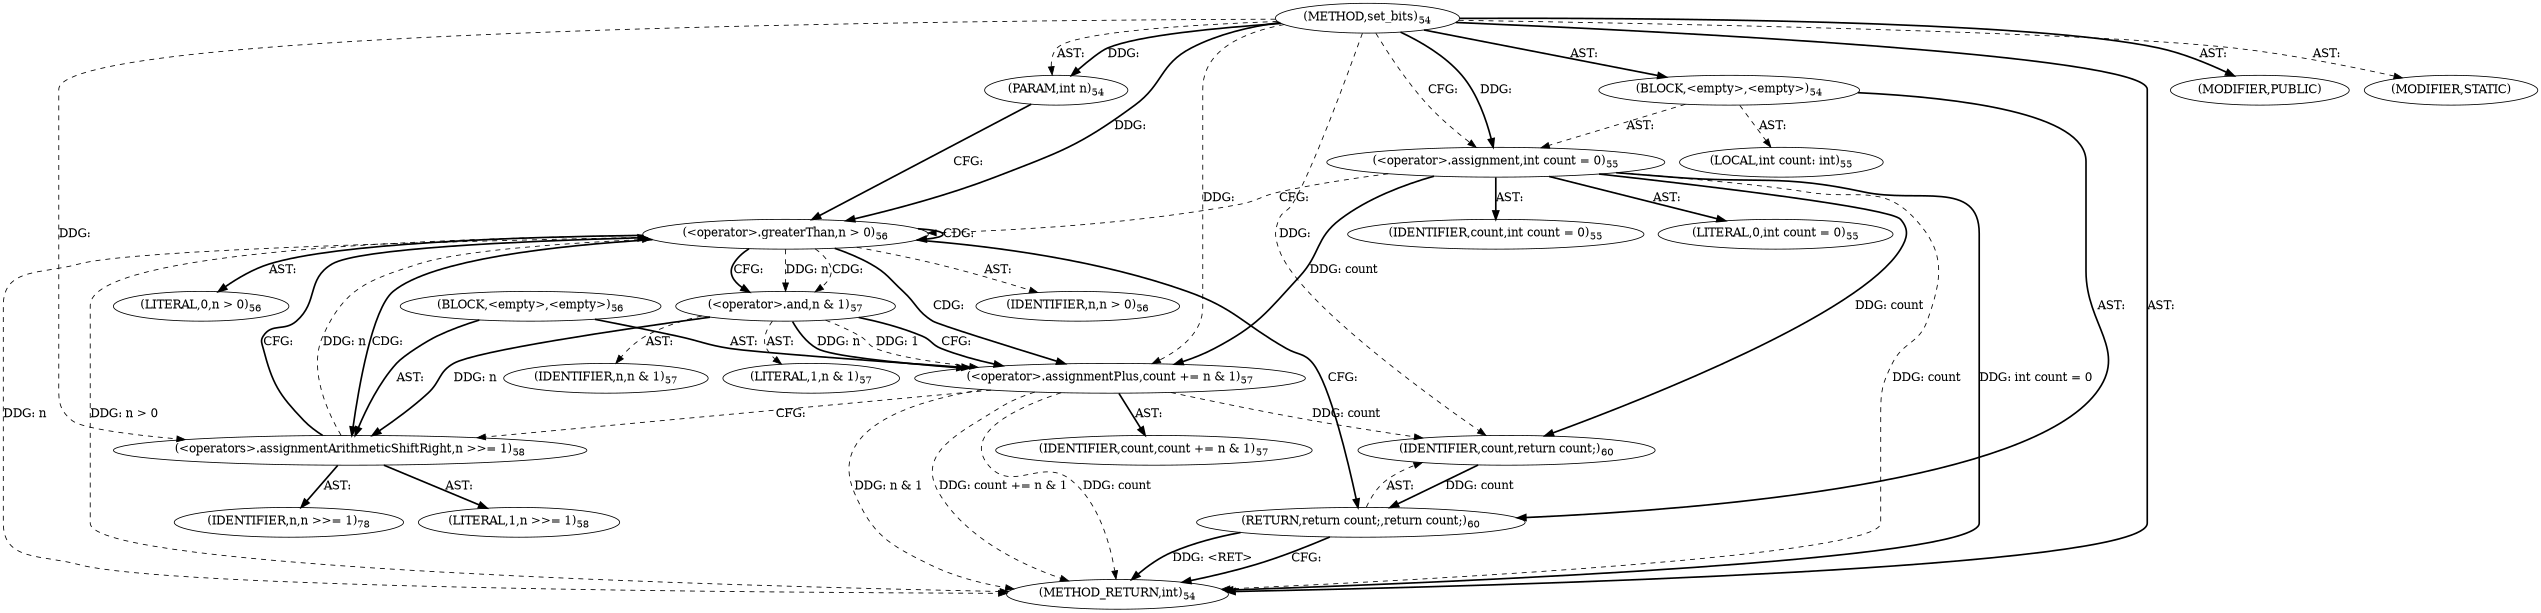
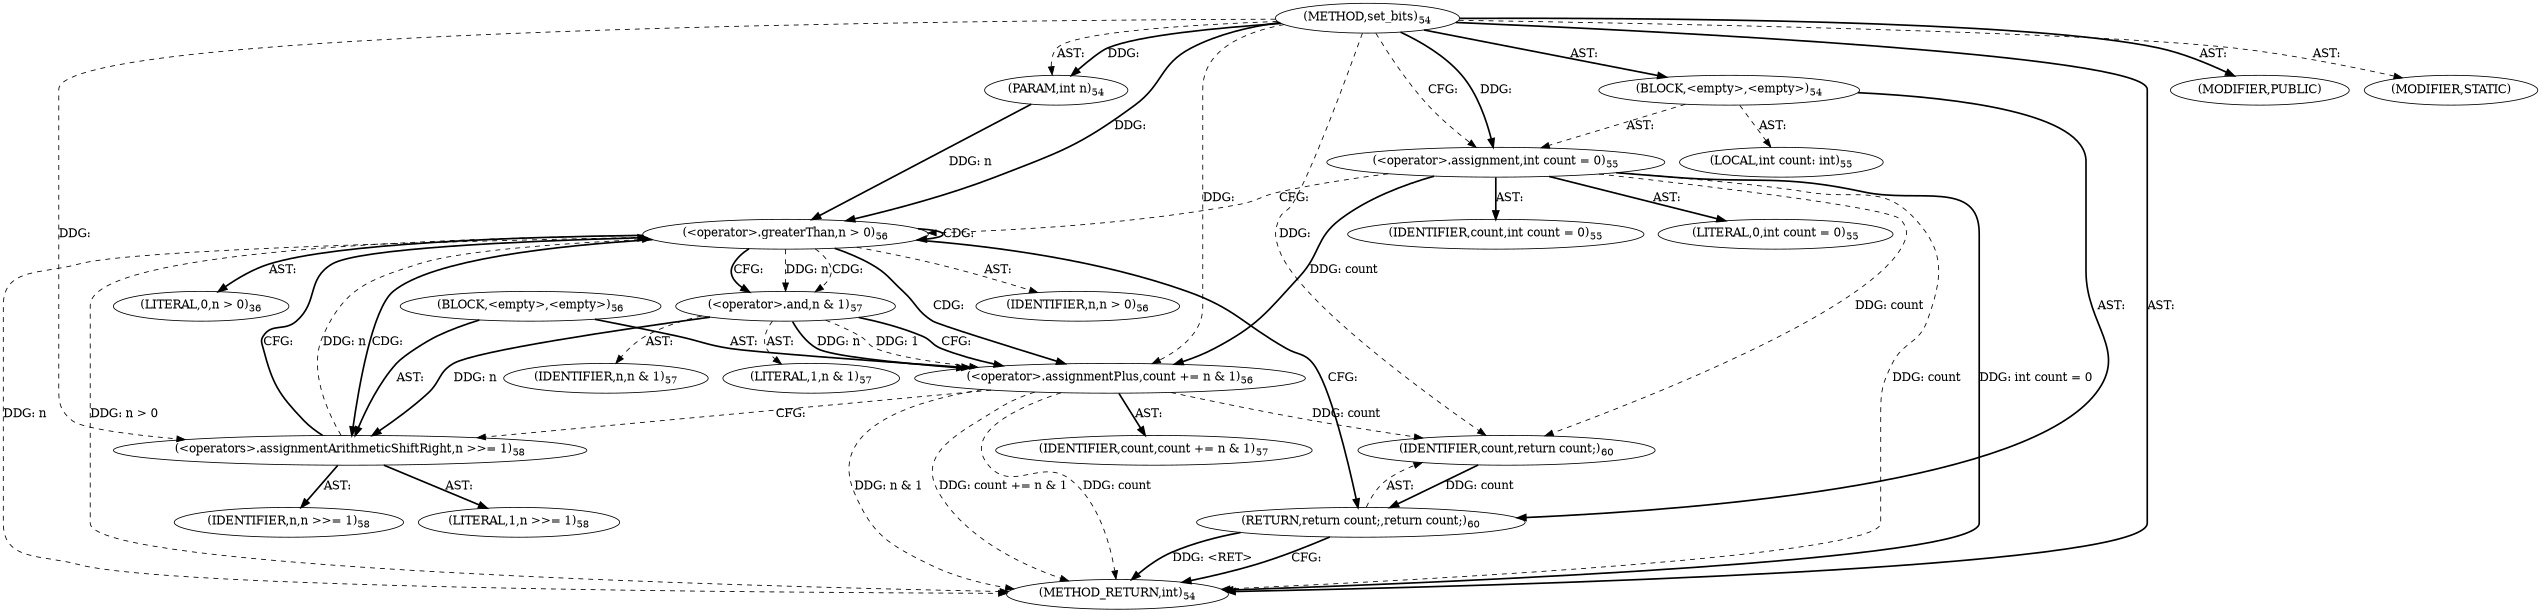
edge "(PARAM,int n)" -> "(<operator>.greaterThan,n > 0)": label "CFG: " -> "DDG: n"
edge "(<operator>.assignment,int count = 0)" -> "(IDENTIFIER,count,return count;)": style bold -> dashed
node "(LITERAL,0,n > 0)": text "56" -> "36"
node "(<operator>.assignmentPlus,count += n & 1)": text "57" -> "56"
node "(IDENTIFIER,n,n >>= 1)": text "78" -> "58"
